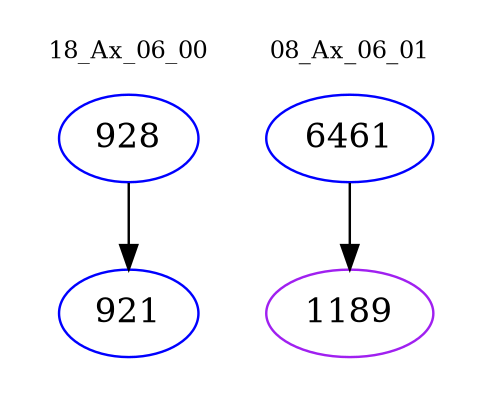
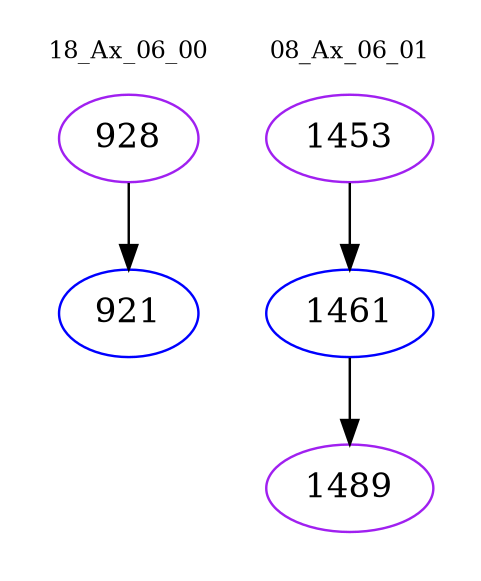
node "928": color blue -> purple
node "1453": added
node "6461": label "6461" -> "1461"
node "1189": label "1189" -> "1489"
